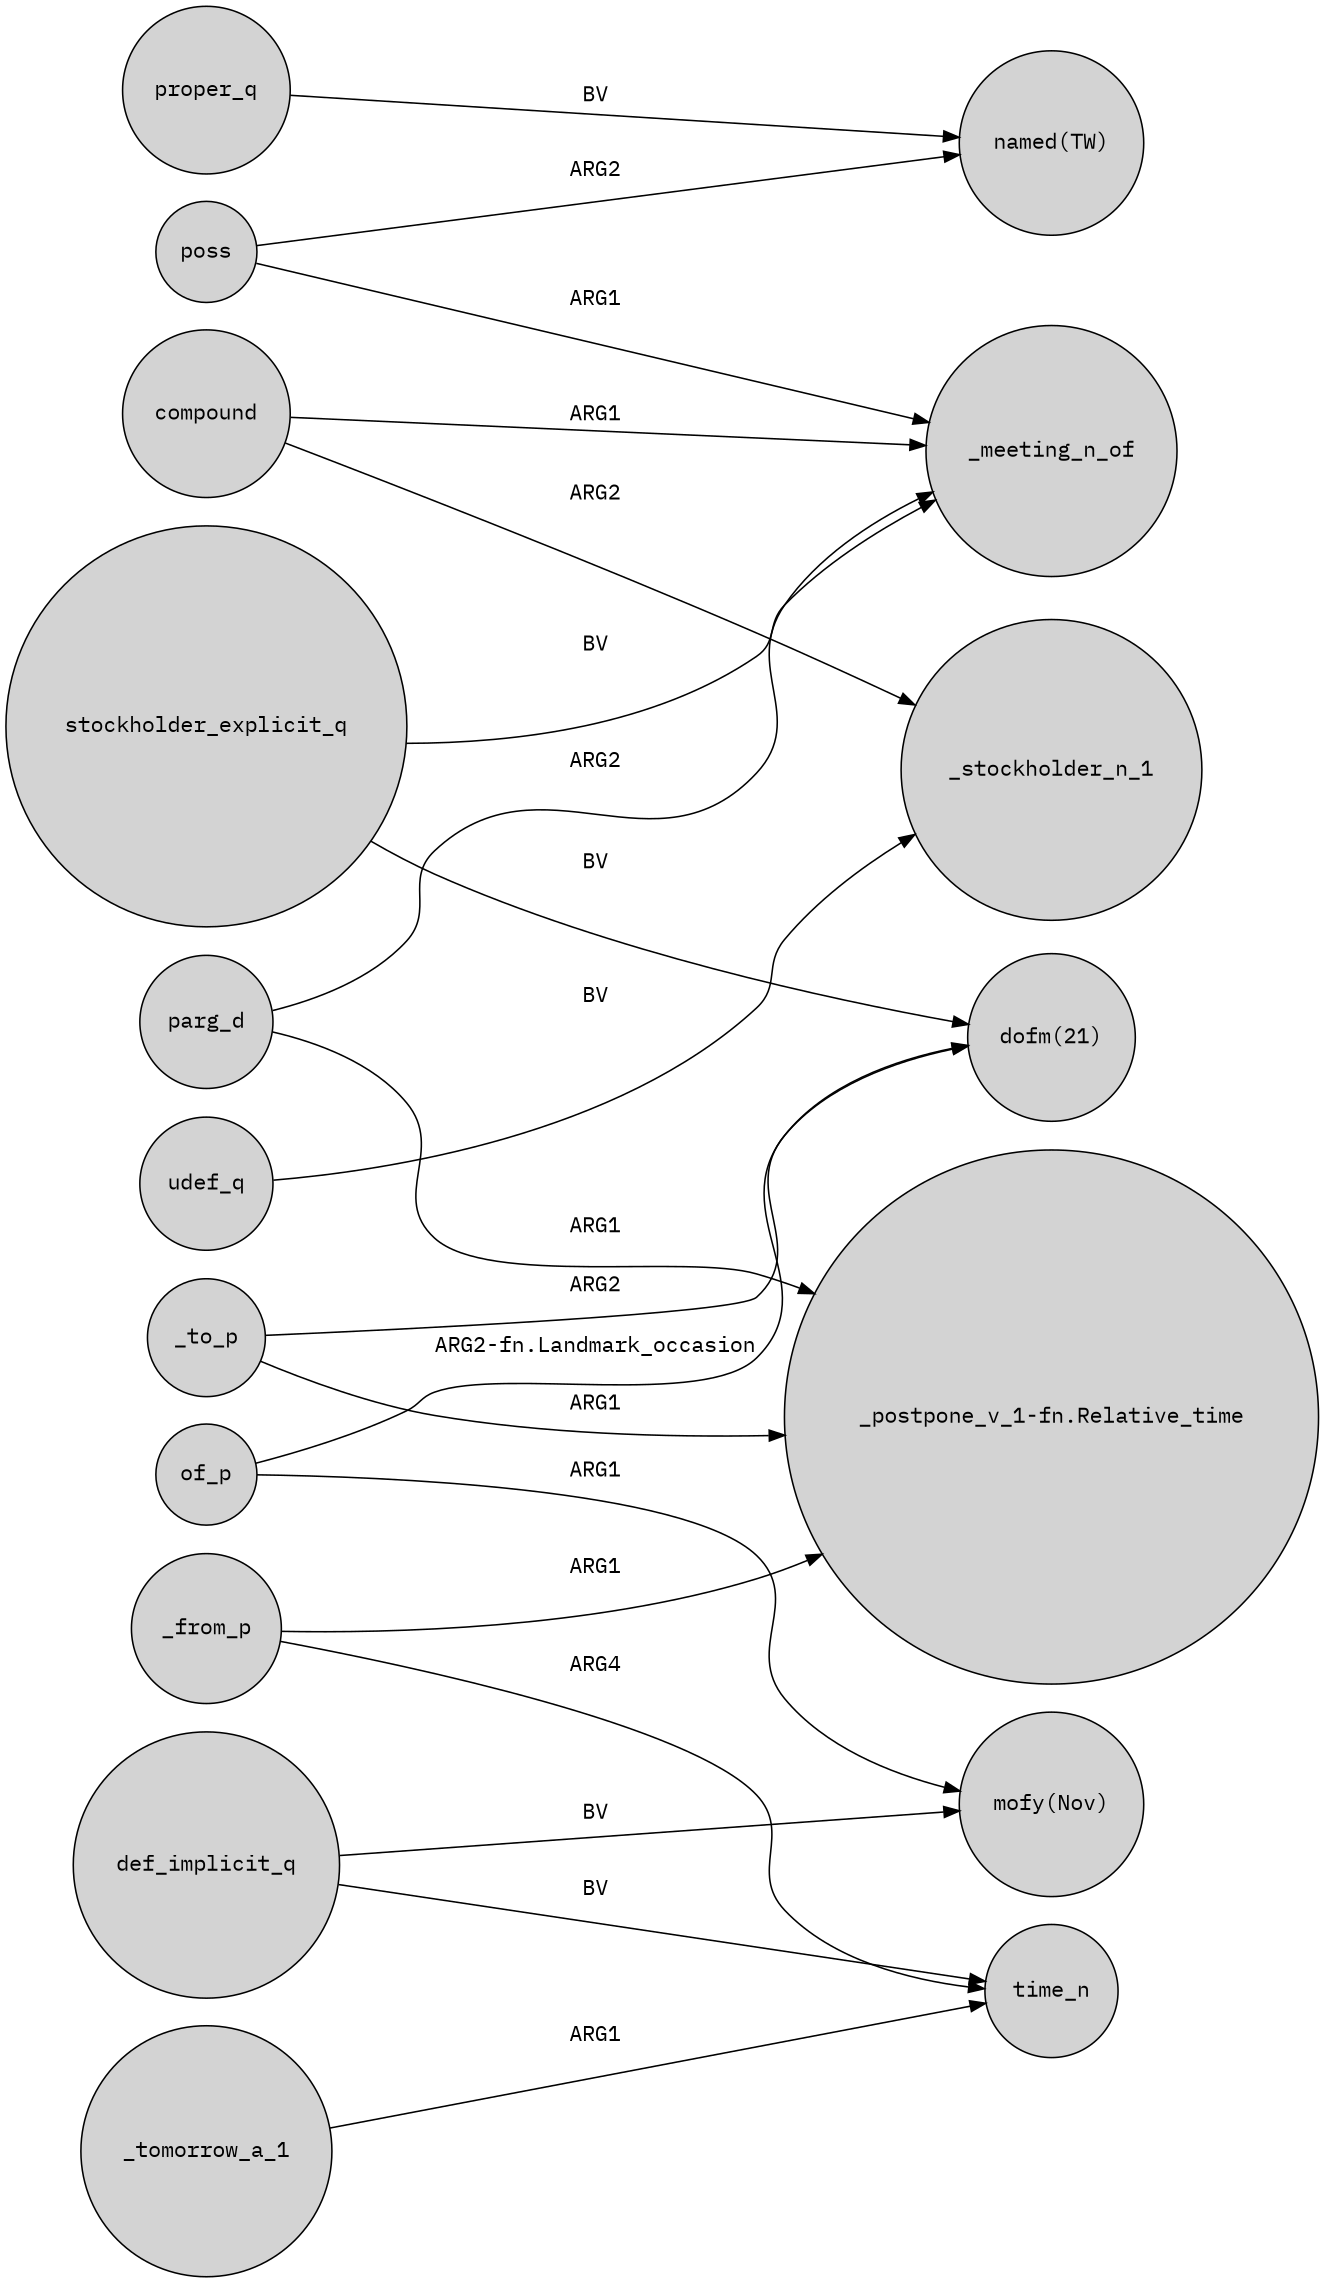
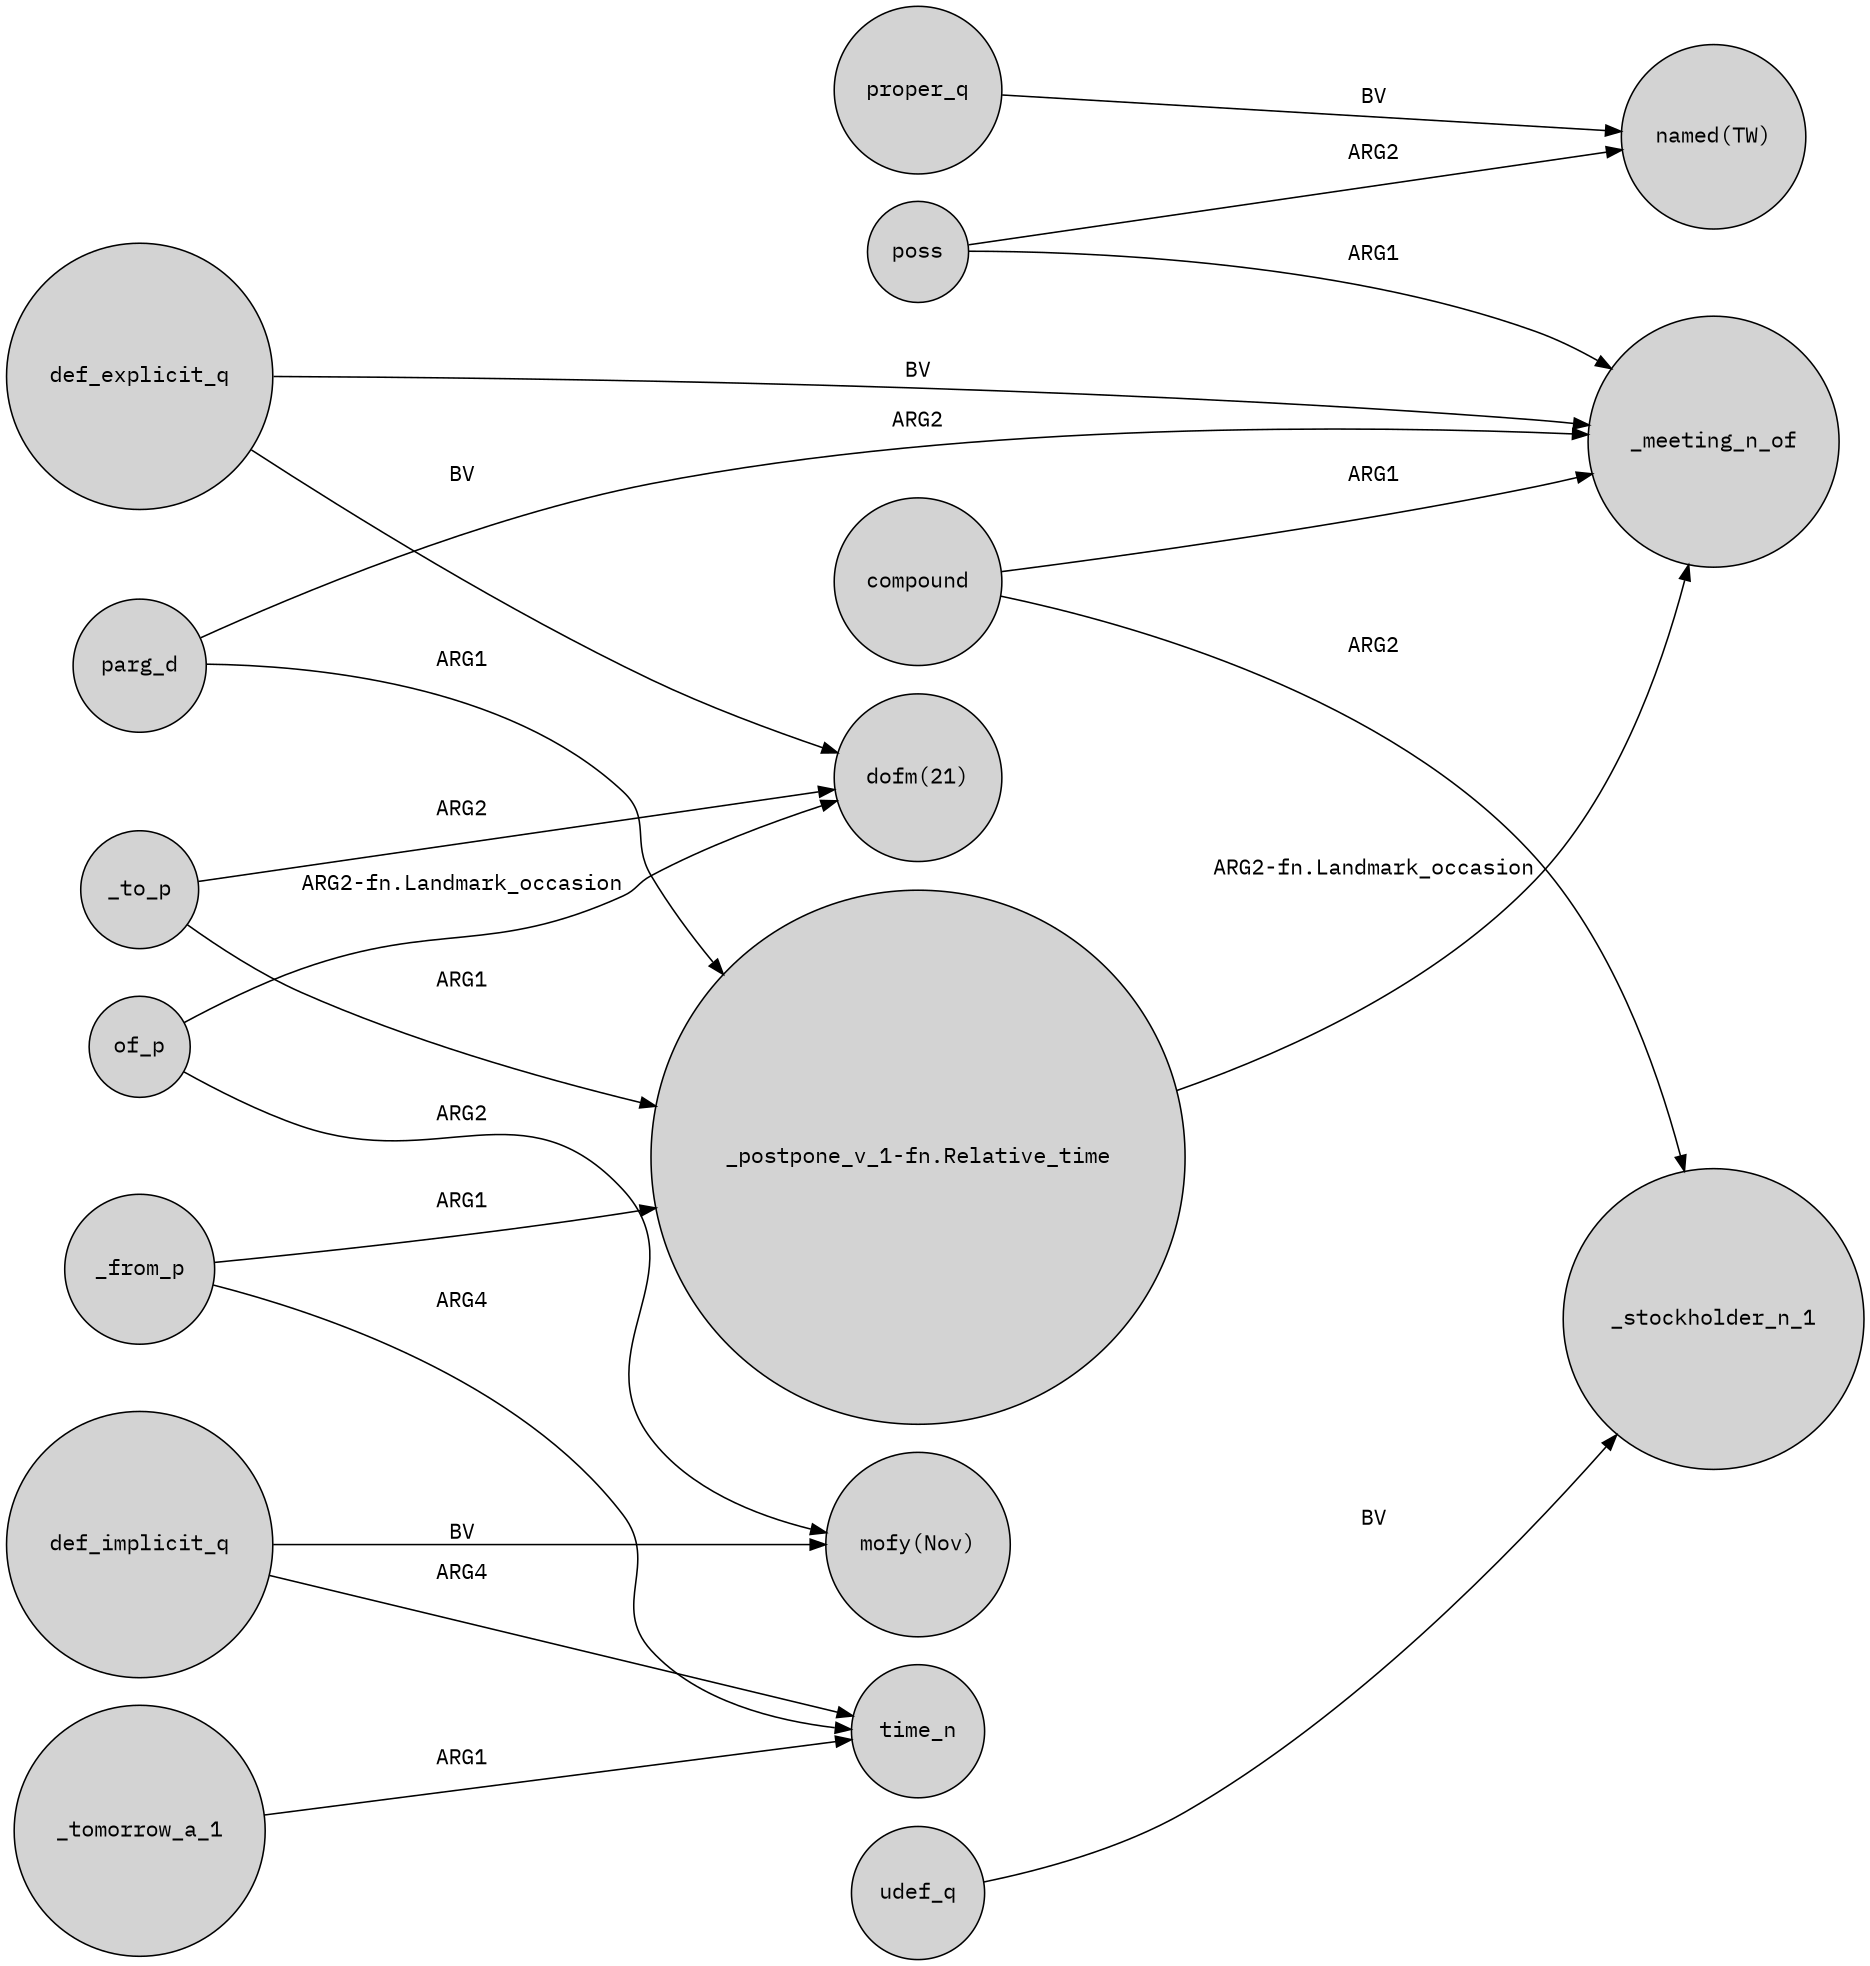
node "stockholder_explicit_q": label "stockholder_explicit_q" -> "def_explicit_q"
edge "_postpone_v_1-fn.Relative_time" -> "_meeting_n_of": added, label "ARG2-fn.Landmark_occasion"
edge "of_p" -> "mofy(Nov)": label "ARG1" -> "ARG2"
edge "def_implicit_q" -> "time_n": label "BV" -> "ARG4"
